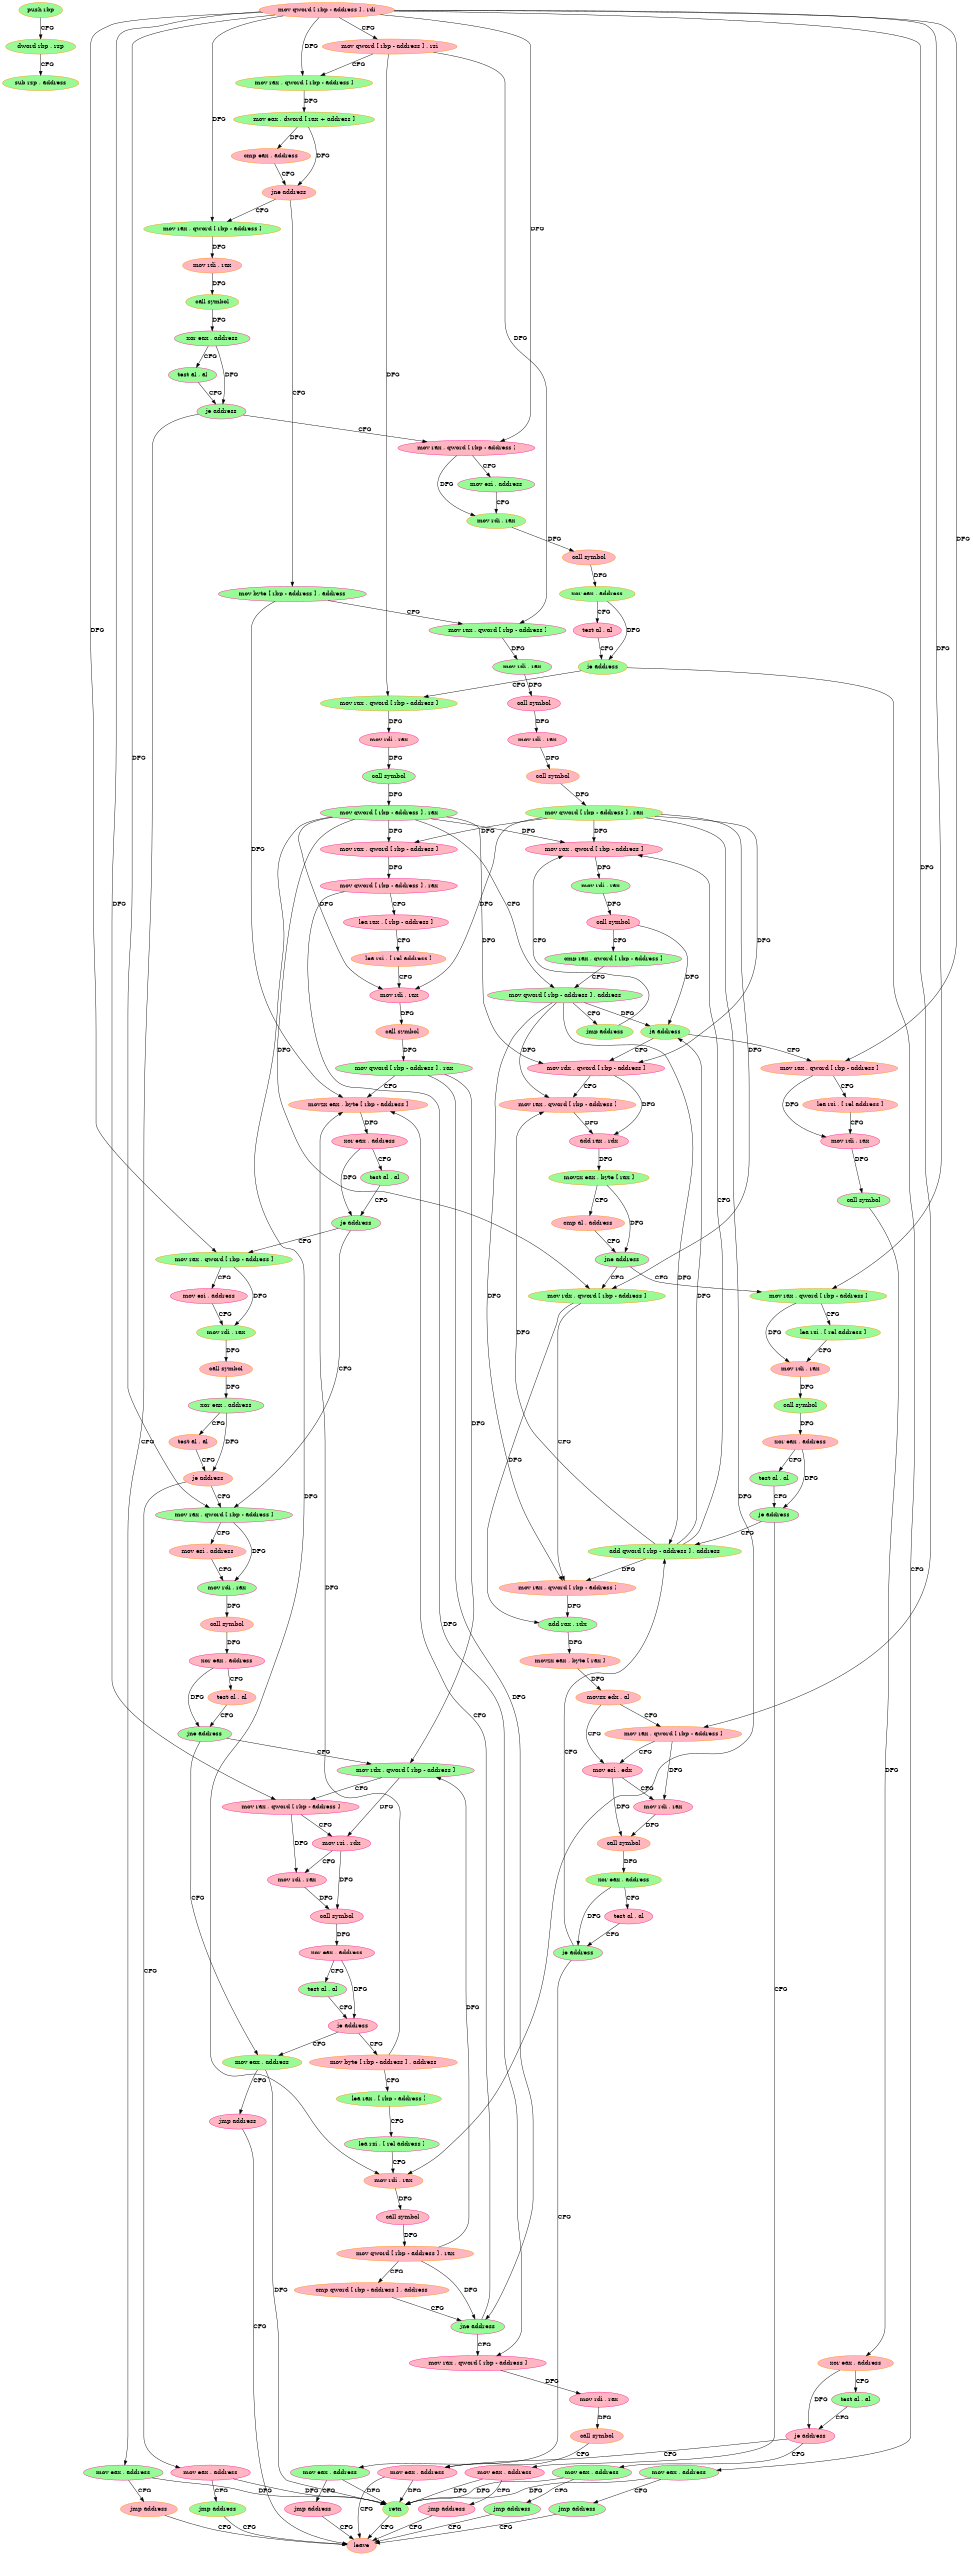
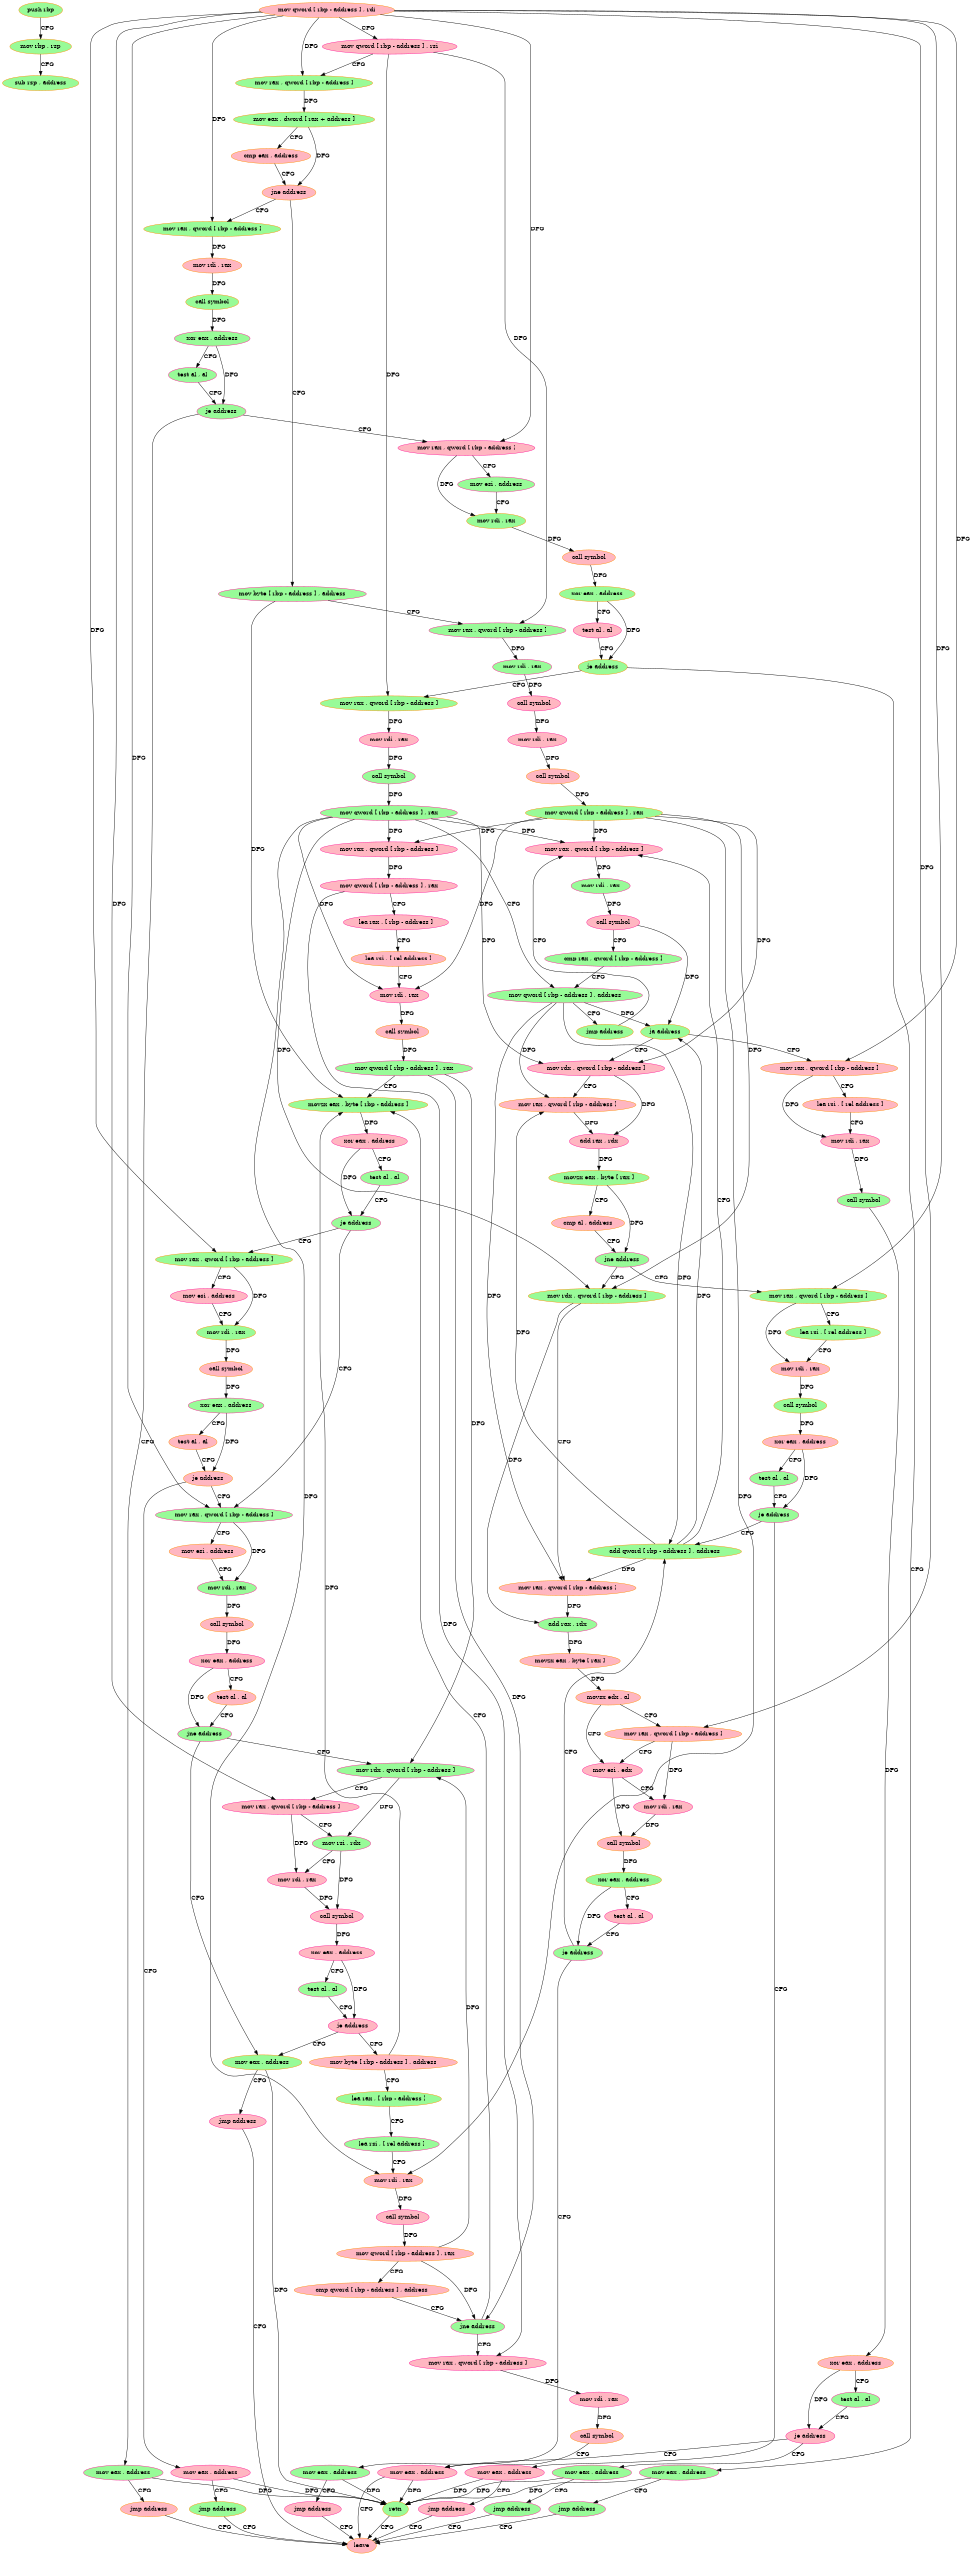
node "dword rbp , rsp": label "dword rbp , rsp" -> "mov rbp , rsp"
node "mov qword [ rbp - address ] , rsi": color darkorange -> deeppink
edge "mov eax , dword [ rax + address ]" -> "cmp eax , address": label "DFG" -> "CFG"
node "movzx eax , byte [ rbp - address ]": fillcolor lightpink -> palegreen
node "mov rsi , rdx": fillcolor lightpink -> palegreen
